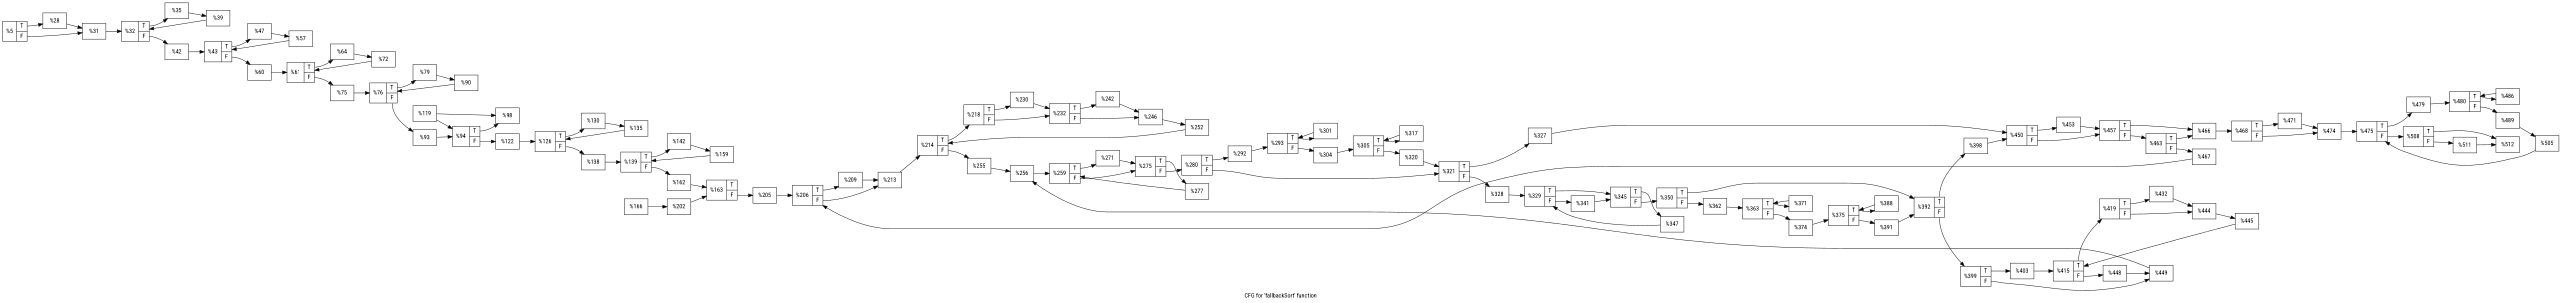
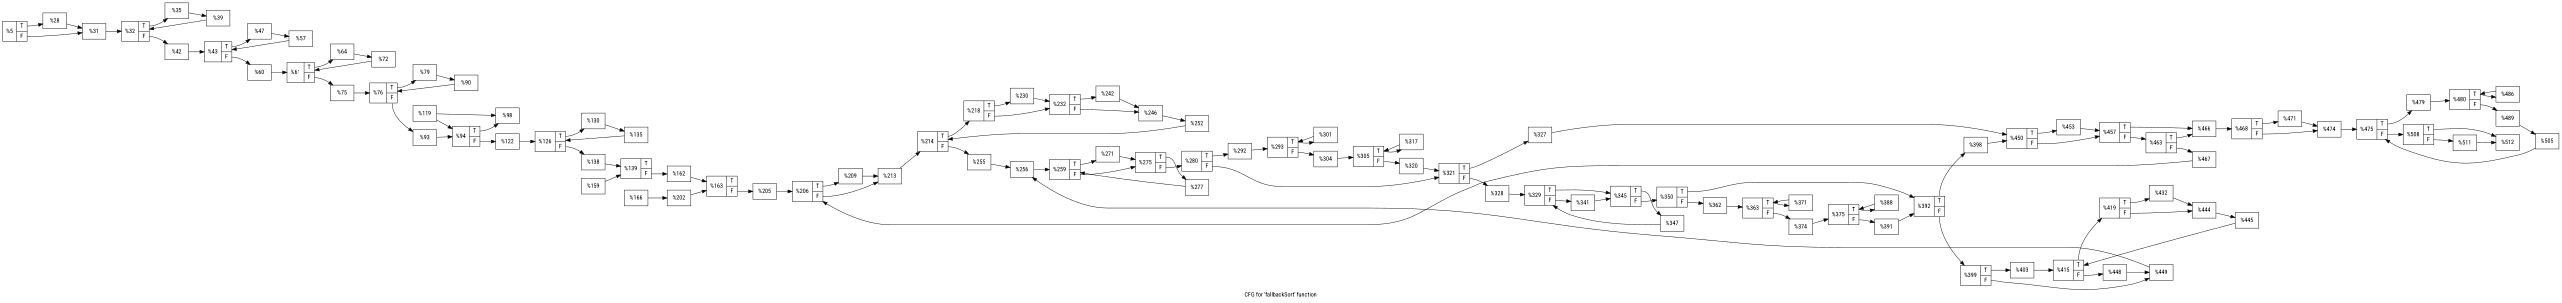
node "%142": removed
